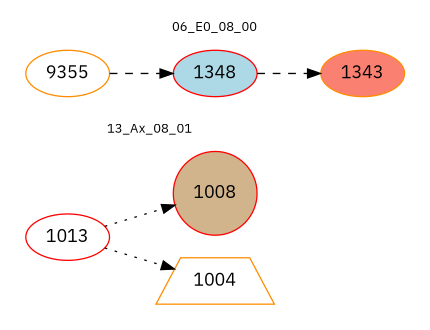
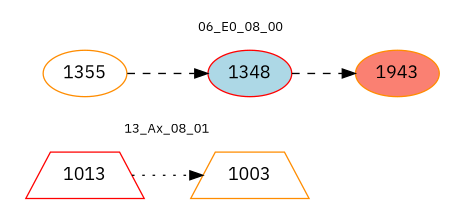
node "9355": label "9355" -> "1355"
node "1343": label "1343" -> "1943"
node "1008": removed
node "1013": shape ellipse -> trapezium
node "1004": label "1004" -> "1003"
